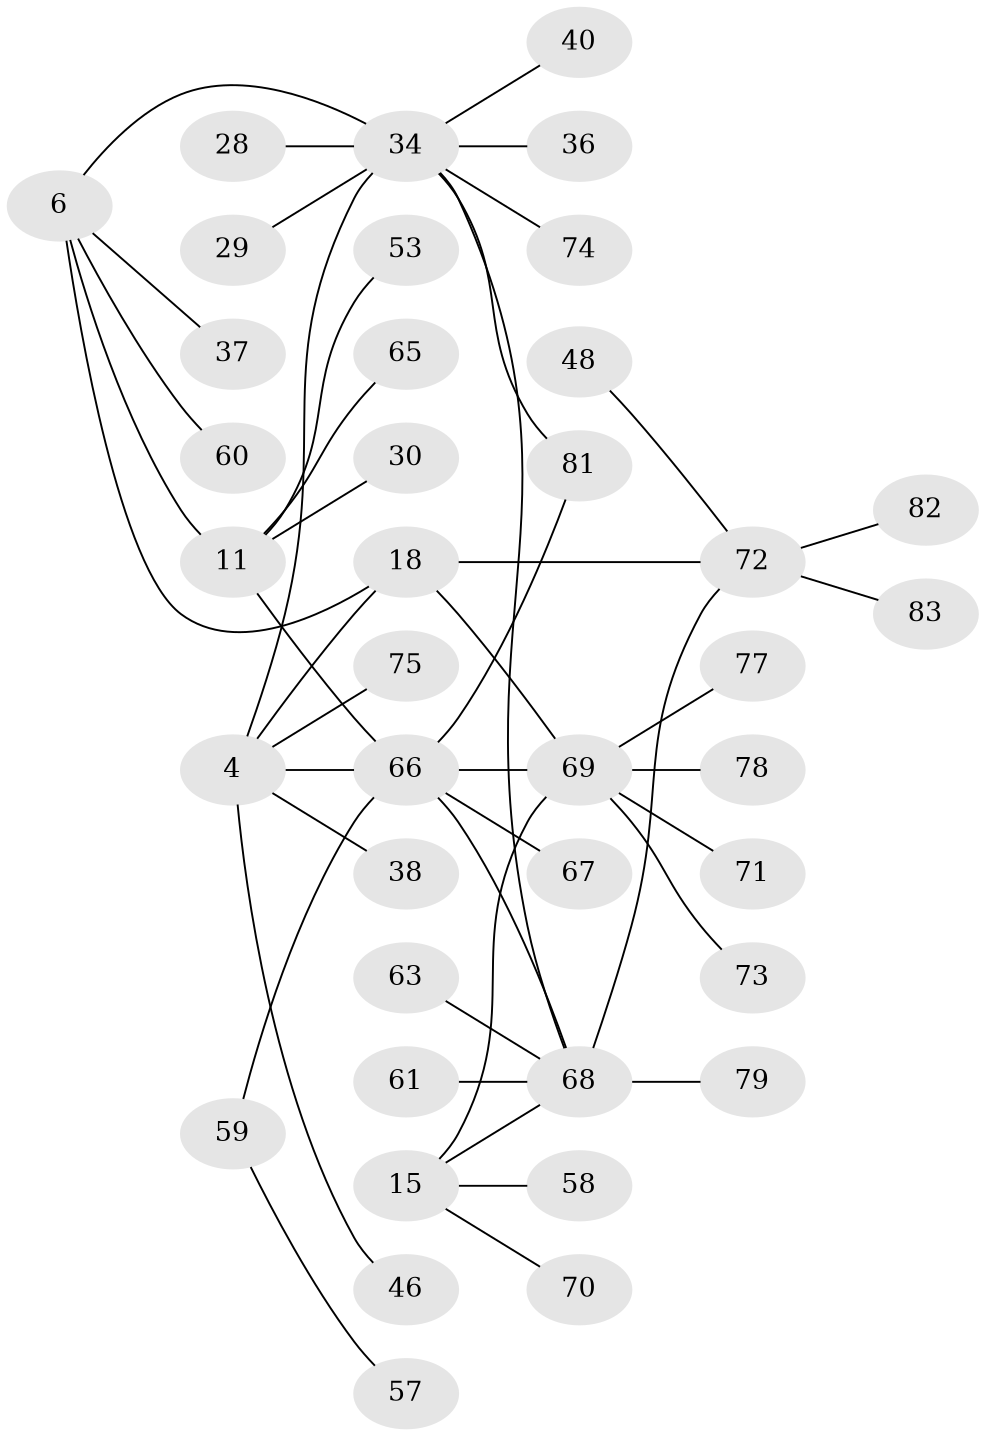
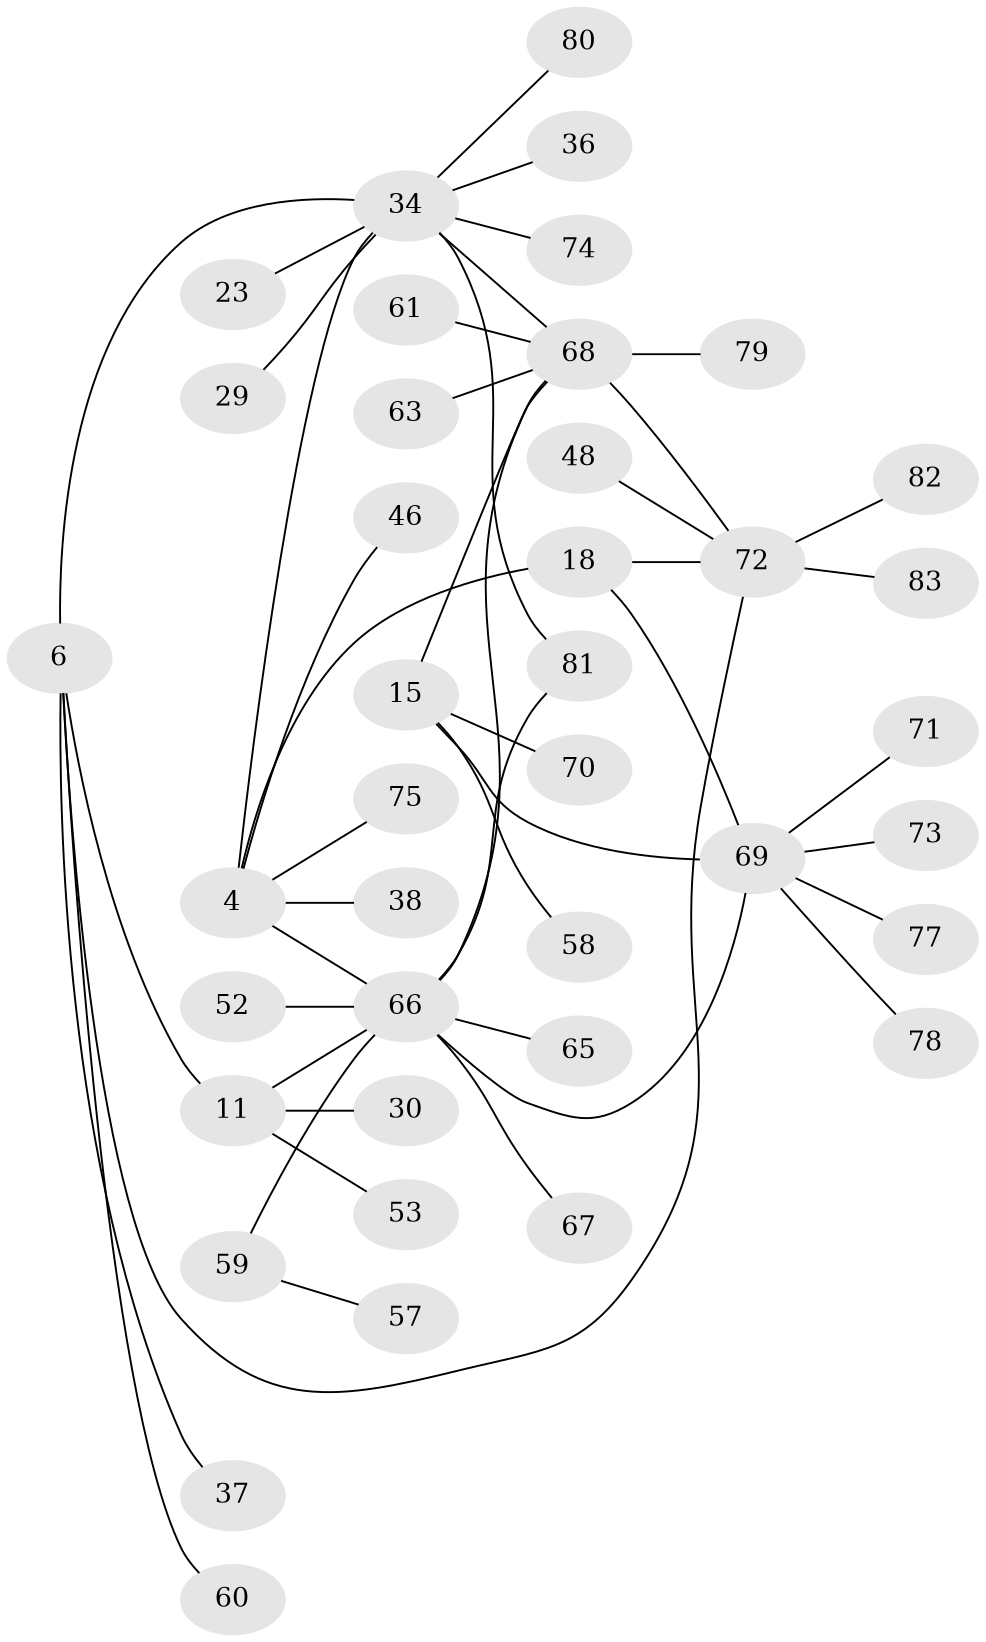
node "40": label "40" -> "80"
node "28": label "28" -> "23"
edge "65" -- "11": now "65" -- "66"
edge "6" -- "18": now "6" -- "72"
node "52": added
